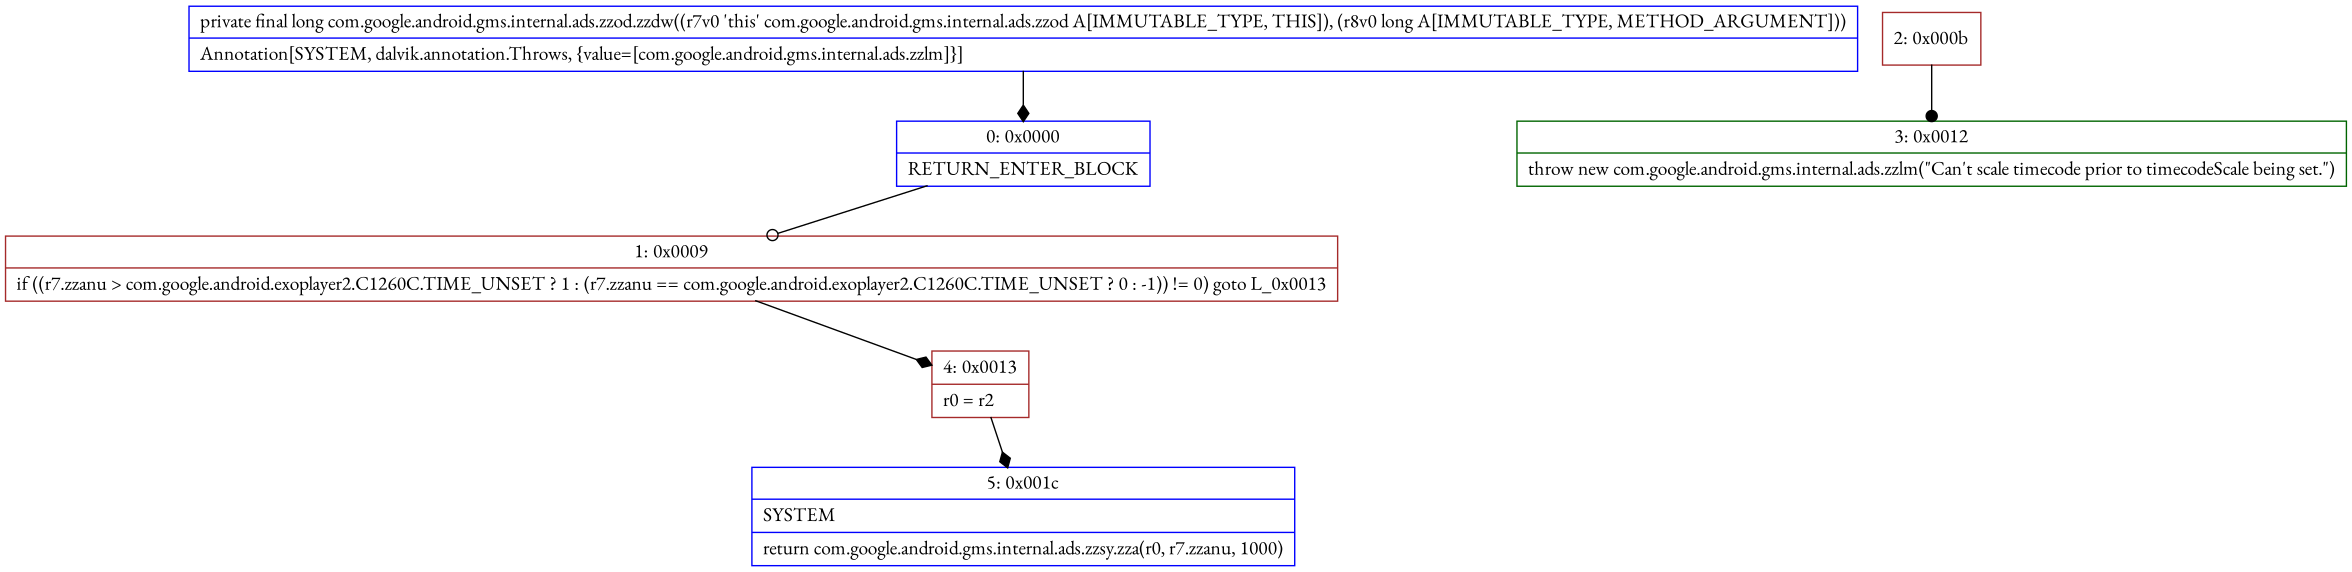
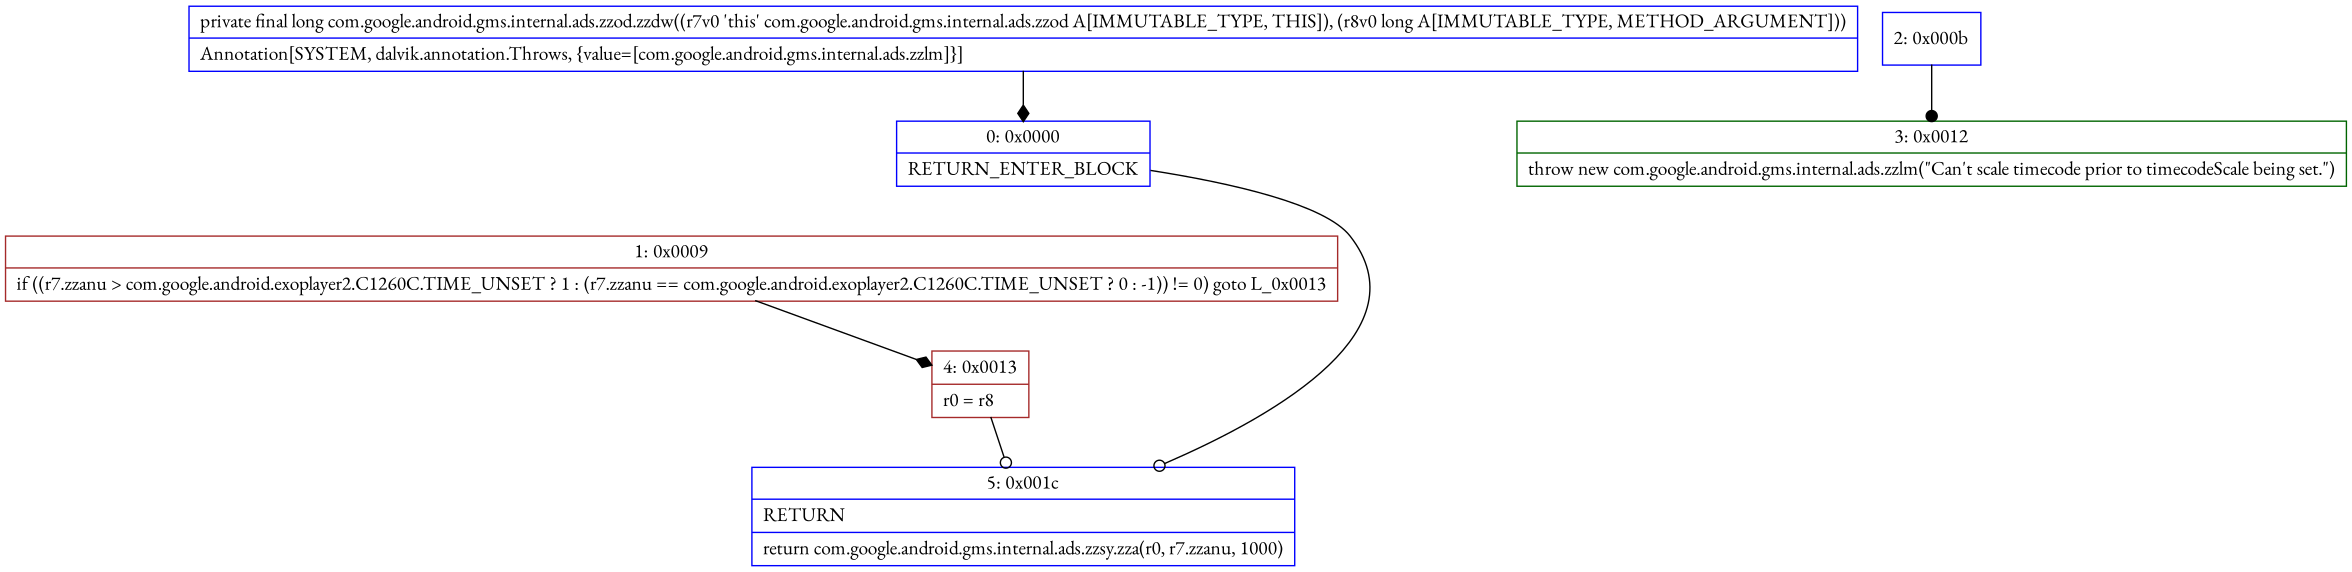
node "2: 0x000b": color brown -> blue
edge "0: 0x0000" -> "1: 0x0009": now "0: 0x0000" -> "5: 0x001c"
node "4: 0x0013": text "r0 = r2" -> "r0 = r8"
edge "4: 0x0013" -> "5: 0x001c": arrowhead diamond -> odot
node "5: 0x001c": text "SYSTEM" -> "RETURN"
